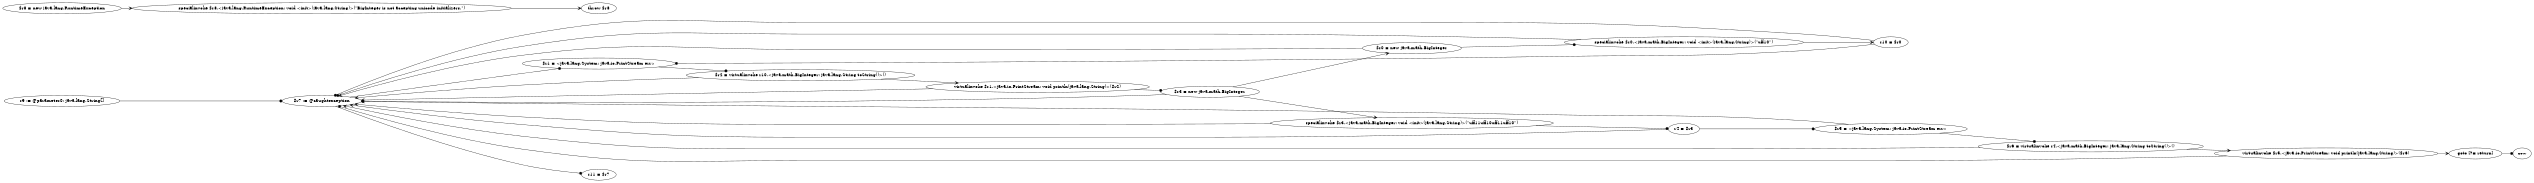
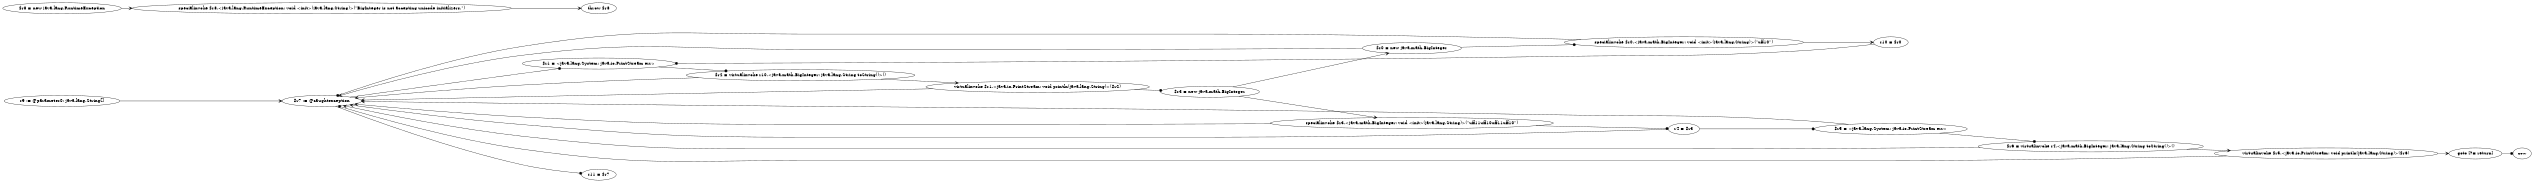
edge "r10 = $r0" -> "$r7 := @caughtexception": removed
edge "r9 := @parameter0: java.lang.String[]" -> "$r7 := @caughtexception": arrowhead dot -> vee
edge "$r3 = new java.math.BigInteger" -> "$r7 := @caughtexception": removed
